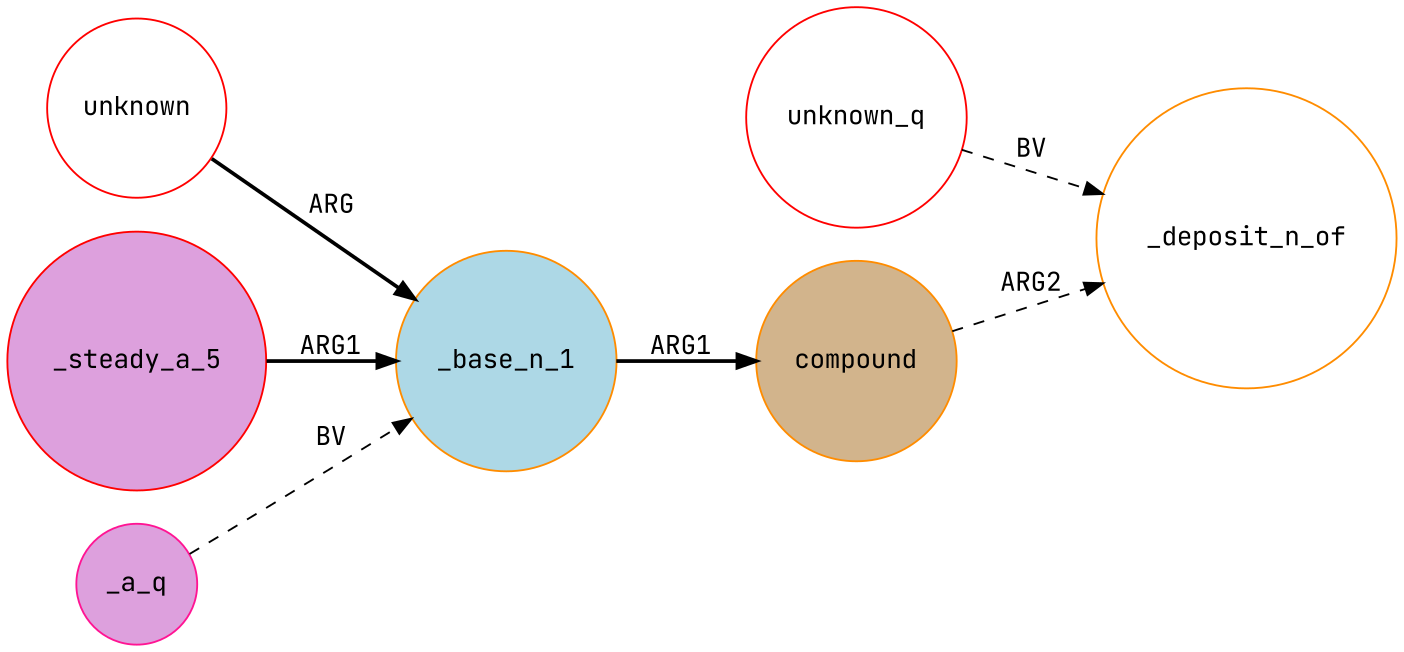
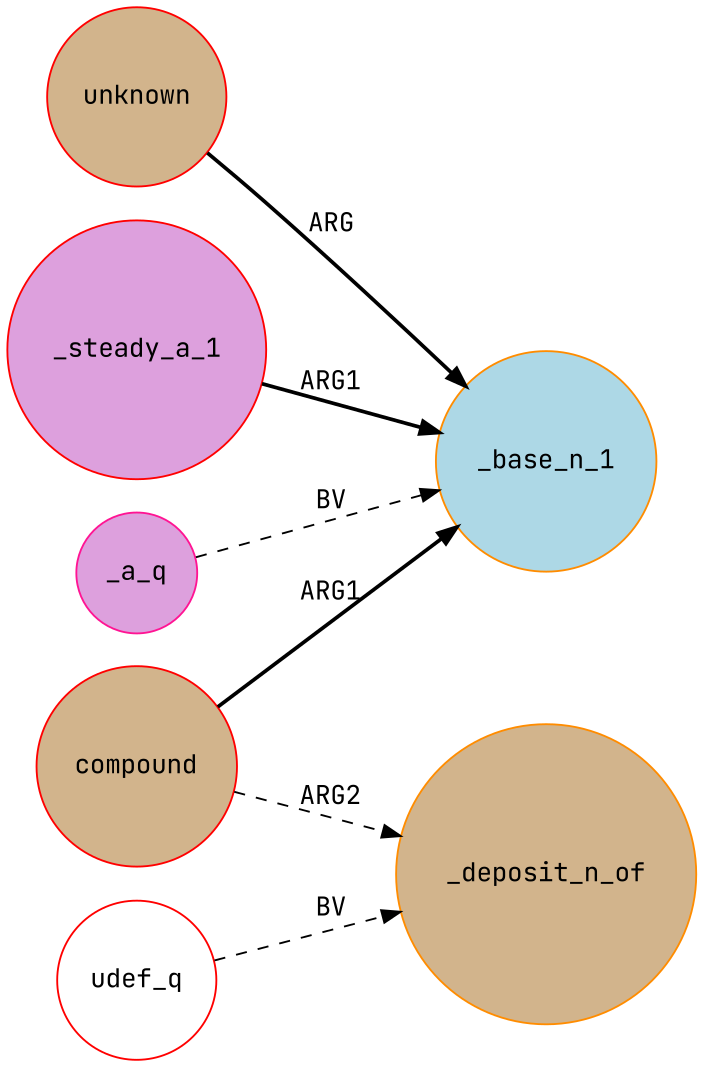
node "unknown": fillcolor white -> tan
node "unknown_q": label "unknown_q" -> "udef_q"
node "_deposit_n_of": fillcolor white -> tan
node "_steady_a_5": label "_steady_a_5" -> "_steady_a_1"
edge "_base_n_1" -> "compound": reversed
node "compound": color darkorange -> red
